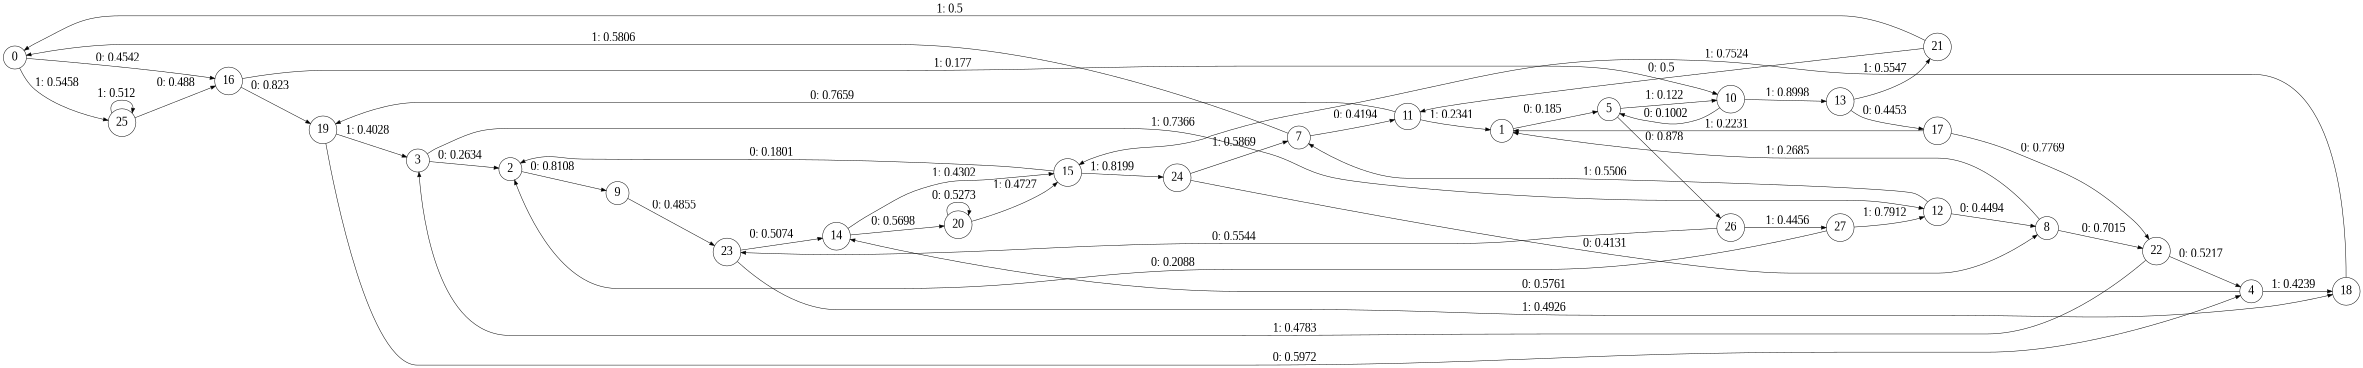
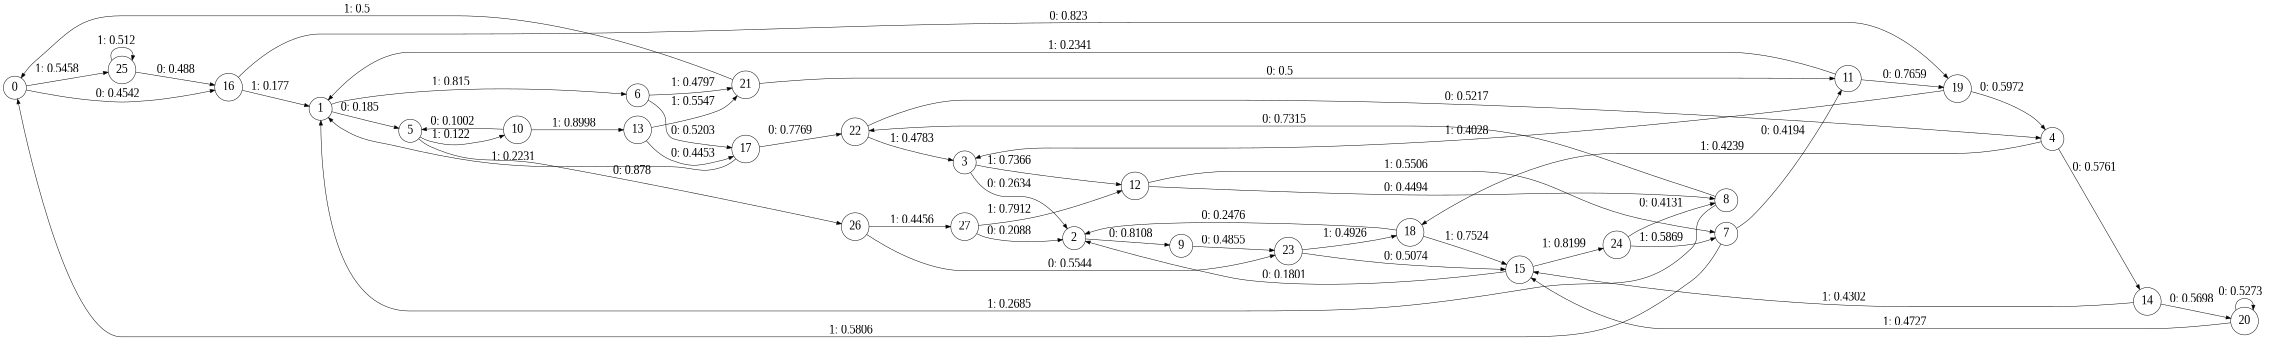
edge "16" -> "10": now "16" -> "1"
node "6": added
edge "18" -> "2": added, label "0: 0.2476"
edge "8" -> "22": label "0: 0.7015   " -> "0: 0.7315   "
edge "23" -> "14": now "23" -> "15"
